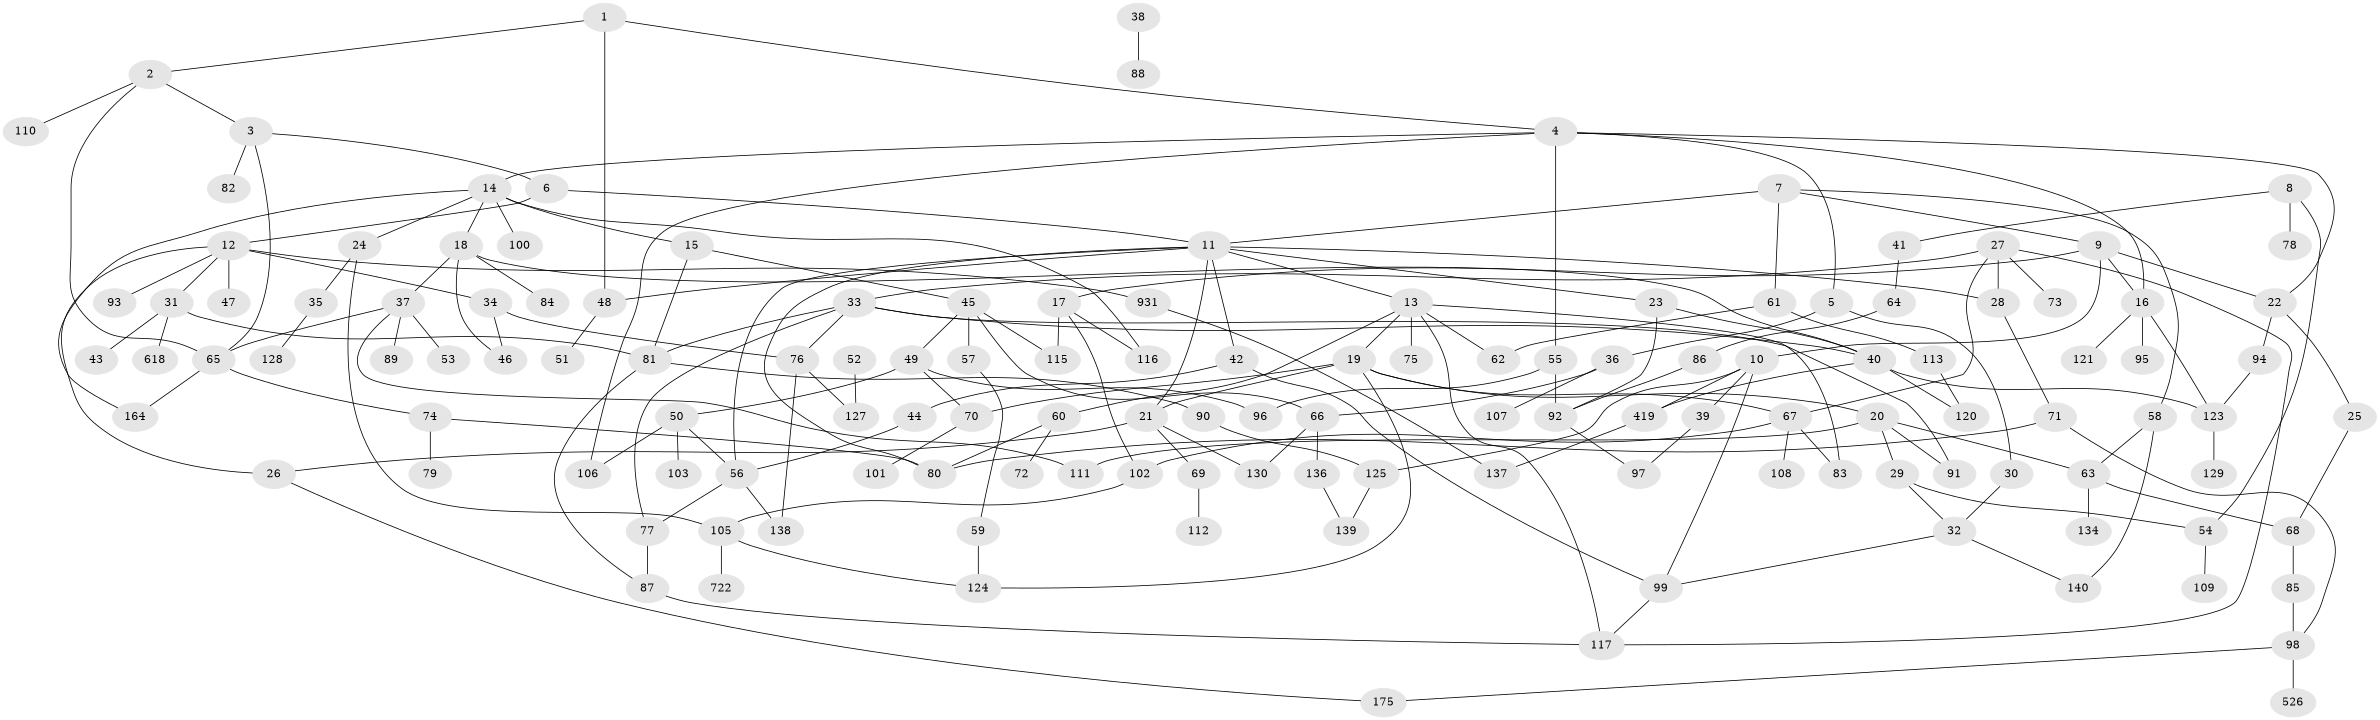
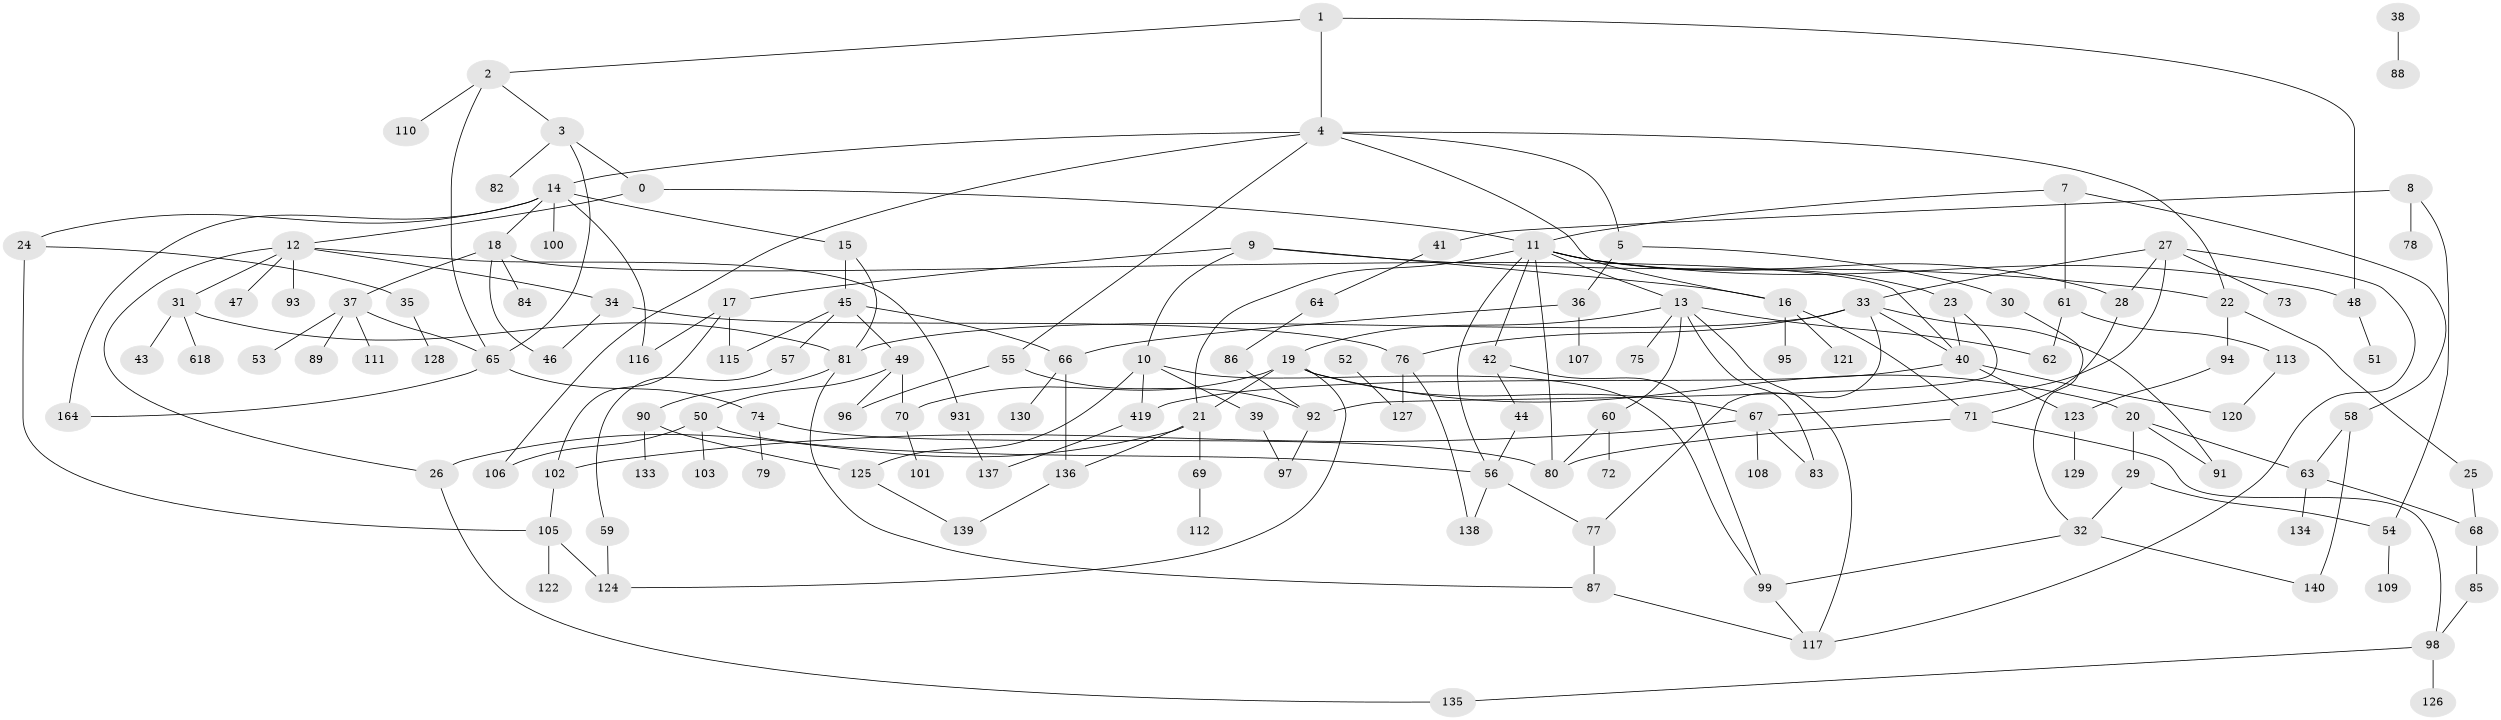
node "6": label "6" -> "0"
edge "7" -- "9": removed
edge "16" -- "123": now "16" -- "71"
edge "21" -- "130": now "21" -- "136"
edge "20" -- "111": removed
node "133": added
node "722": label "722" -> "122"
node "175": label "175" -> "135"
node "526": label "526" -> "126"
